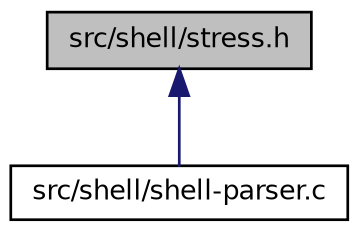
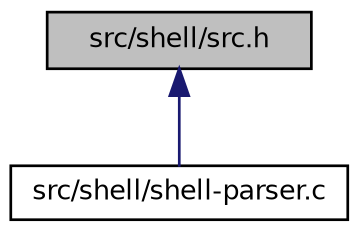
node "src/shell/stress.h": label "src/shell/stress.h" -> "src/shell/src.h"
